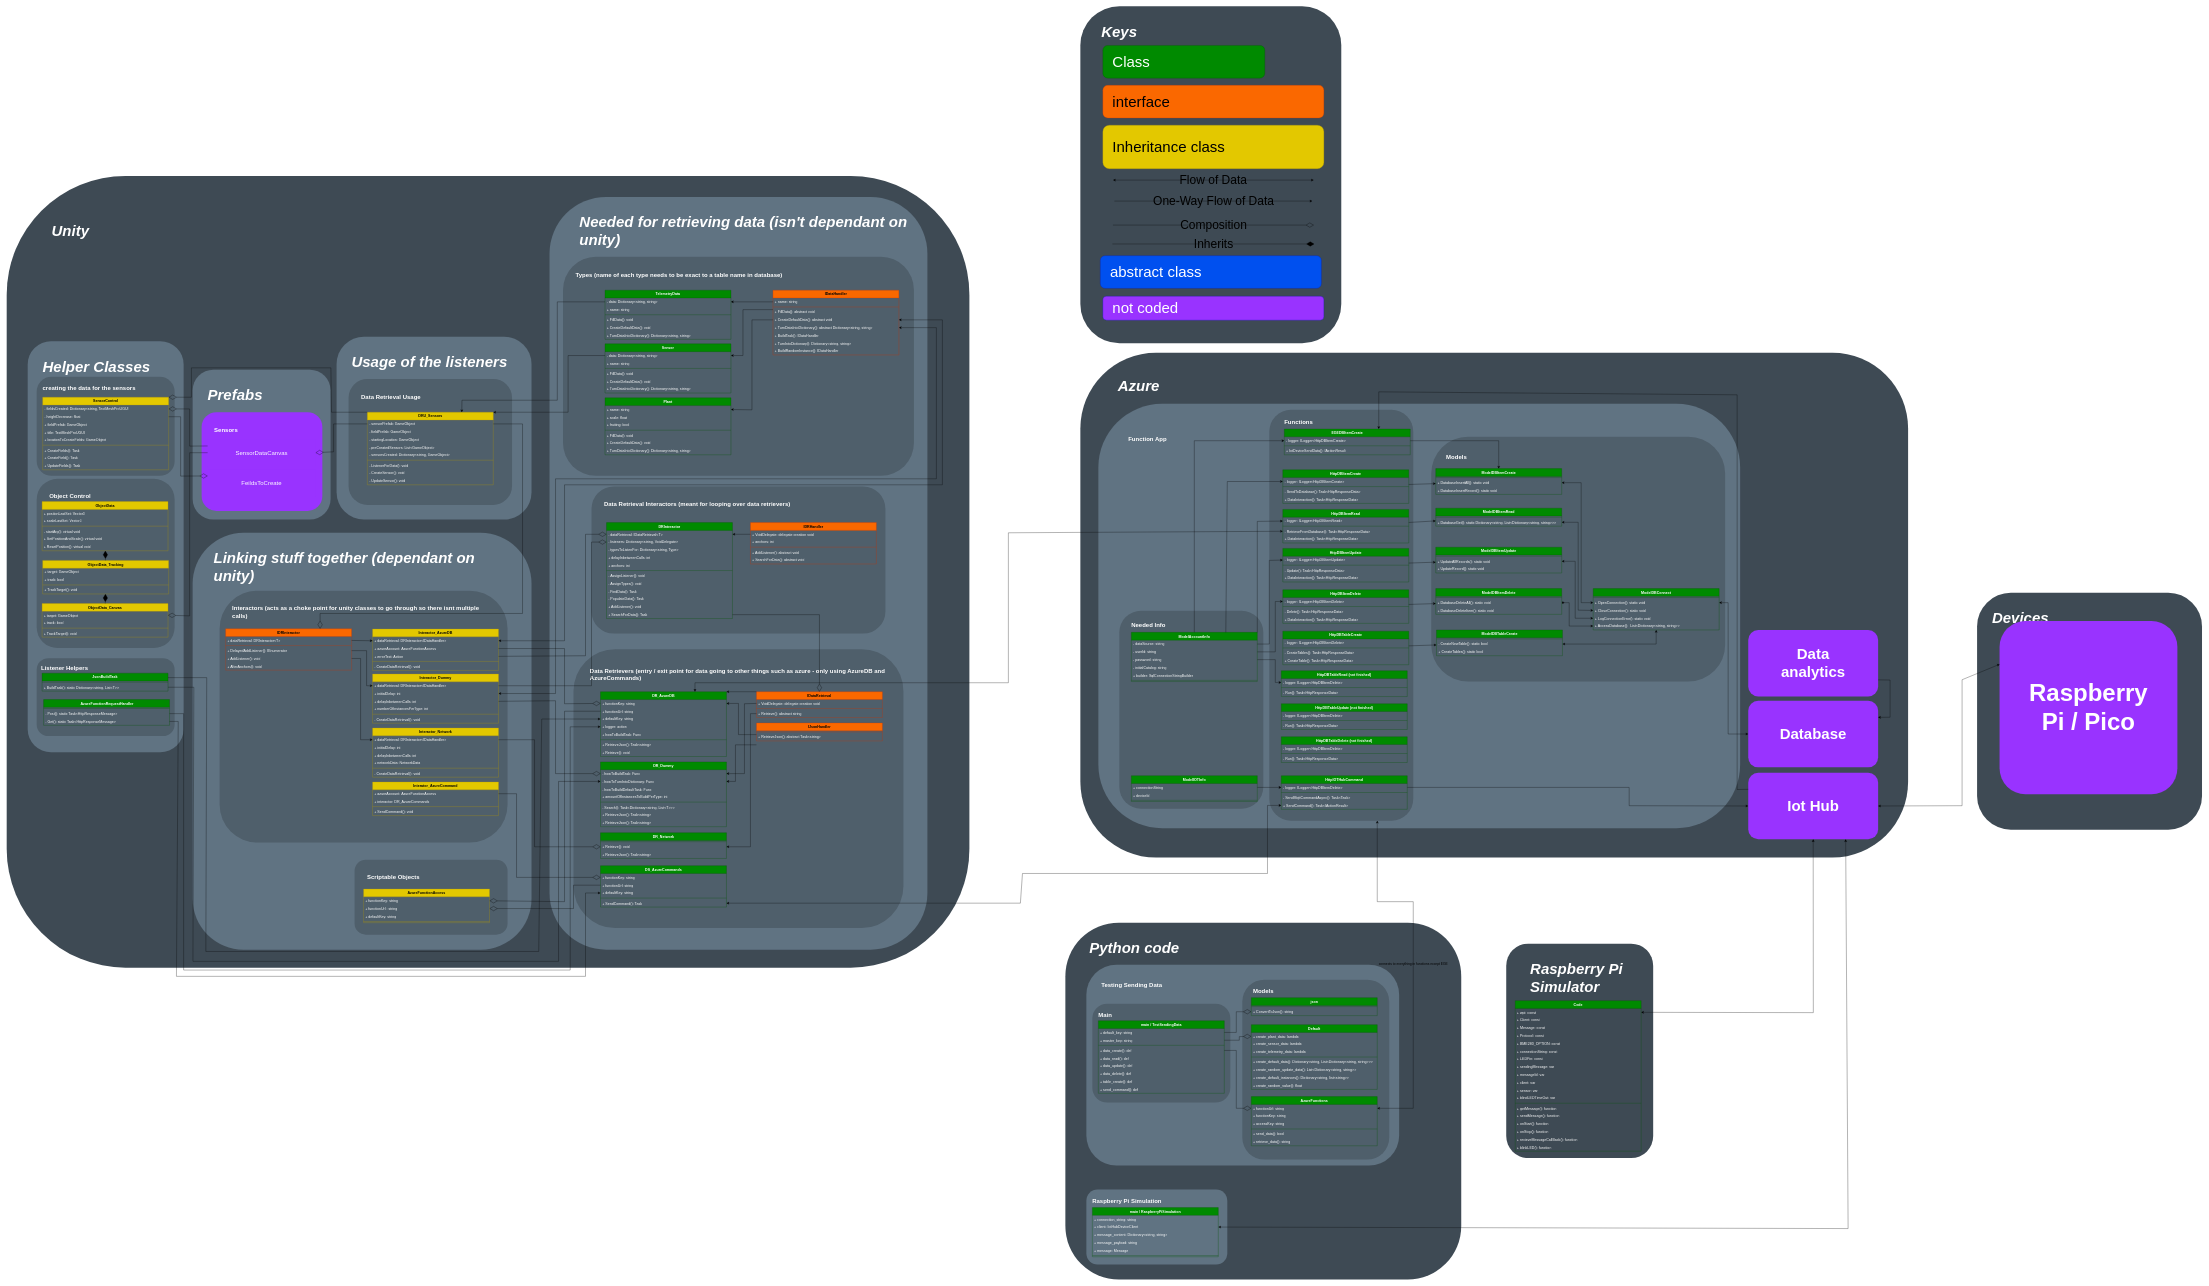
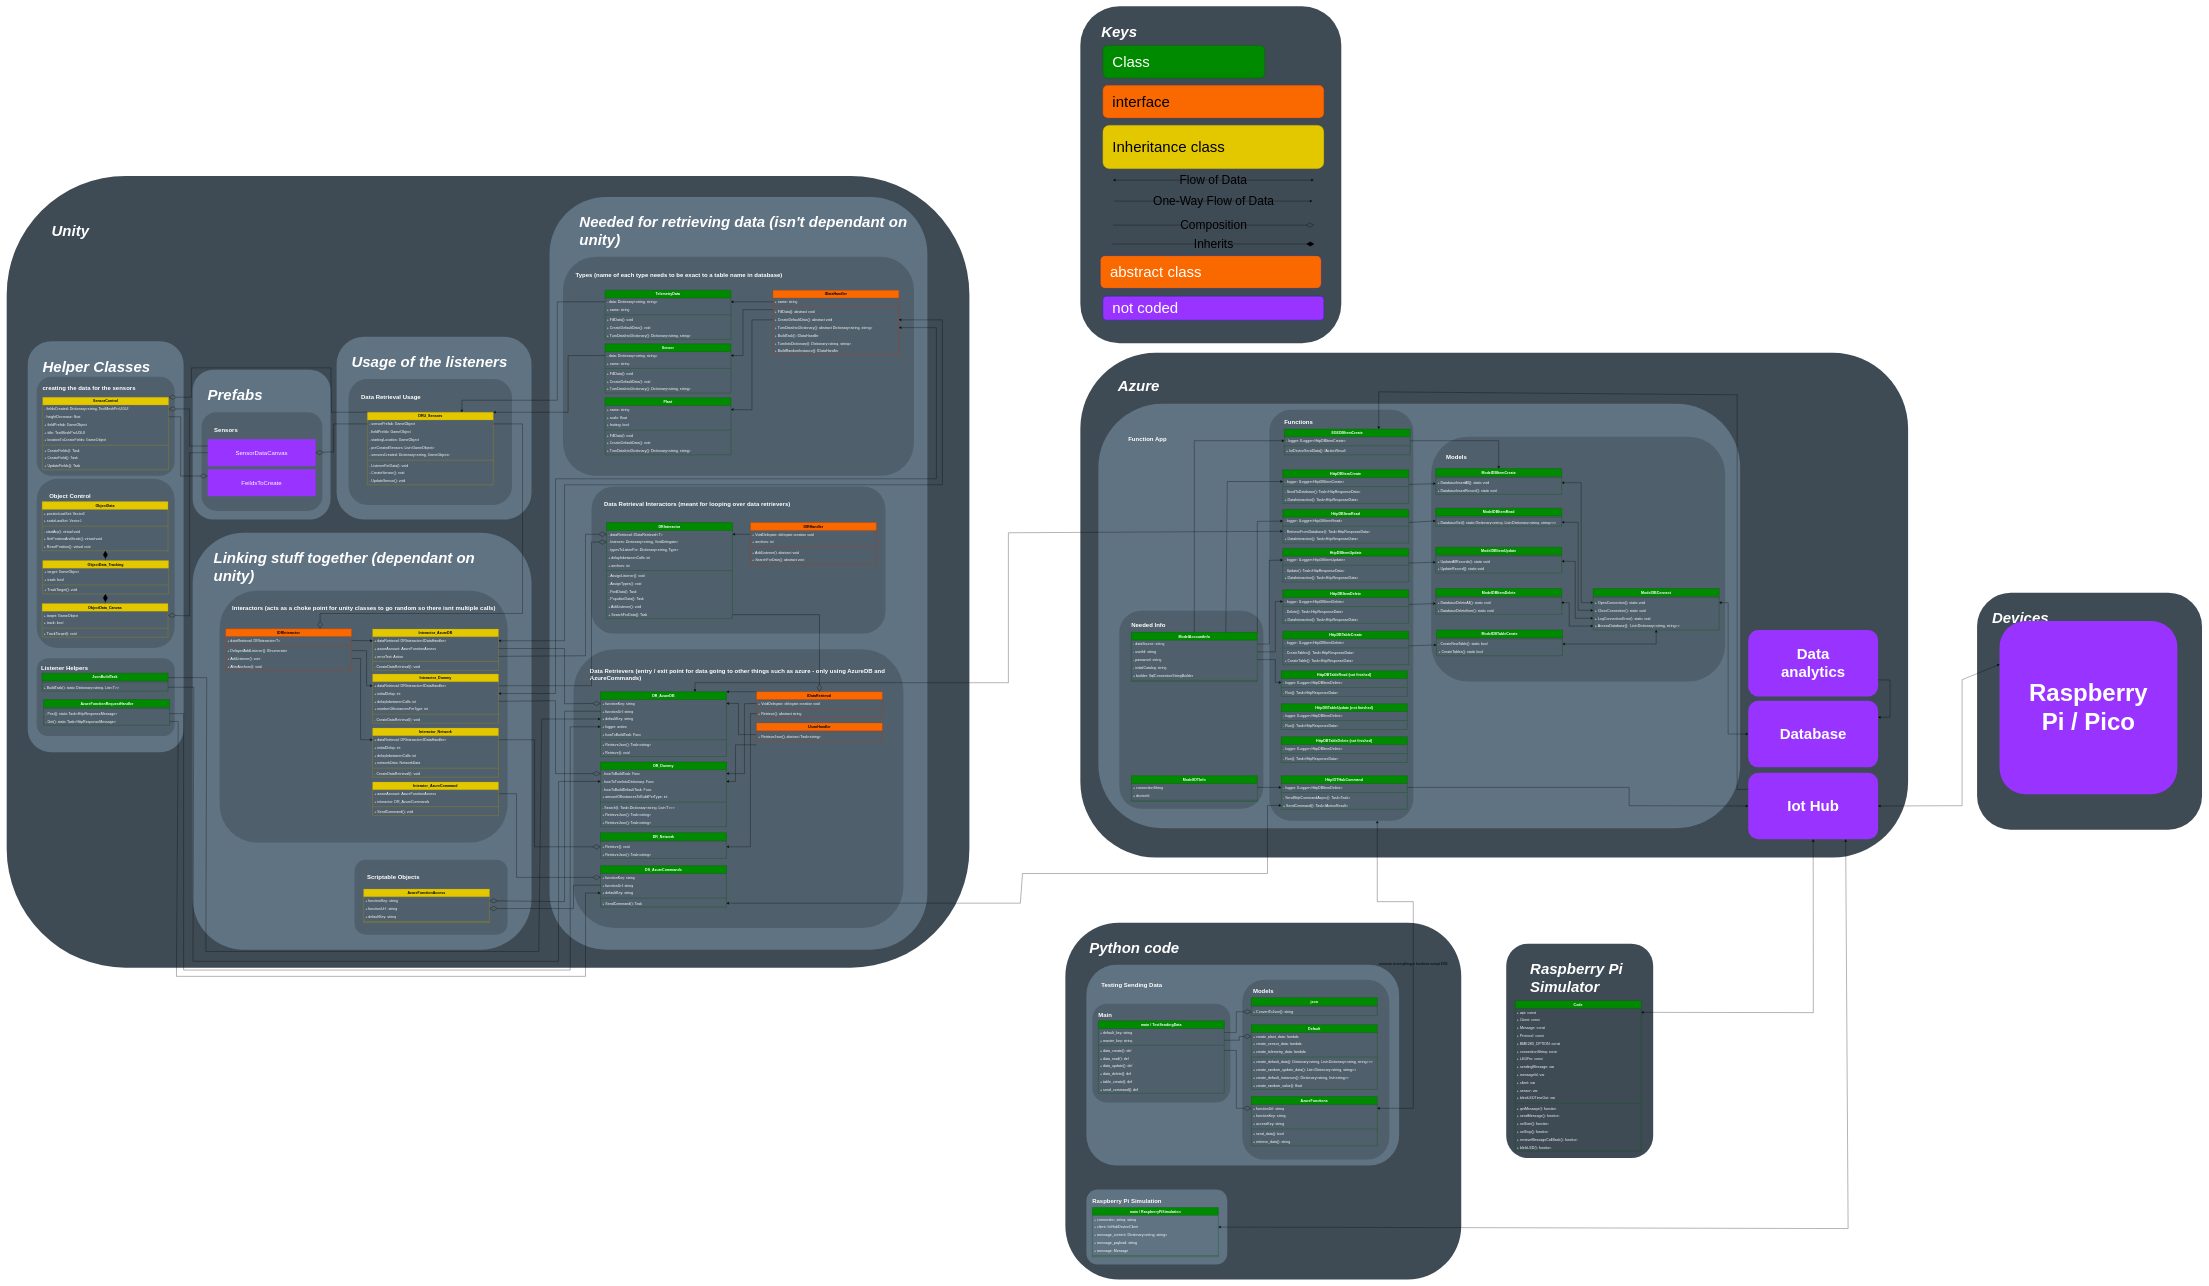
node "abstract class": fillcolor #0050ef -> #fa6800
node "Sensors": fillcolor #9933ff -> #4f5f6b
node "Interactors (acts as a choke point for unity classes to go through so there isnt multiple calls)": label "Interactors (acts as a choke point for unity classes to go through so there isnt multiple calls)" -> "Interactors (acts as a choke point for unity classes to go random so there isnt multiple calls)"
